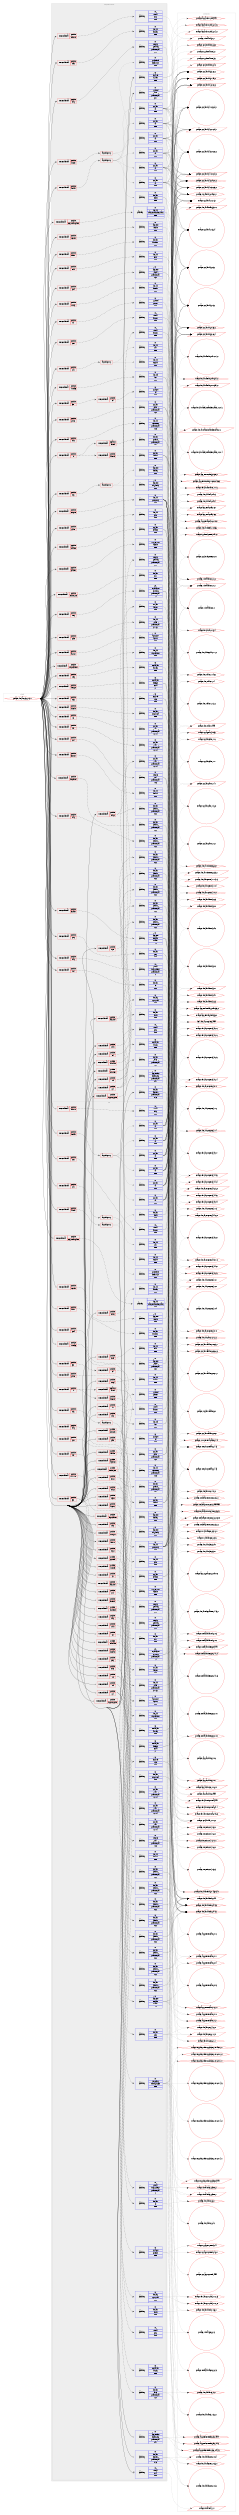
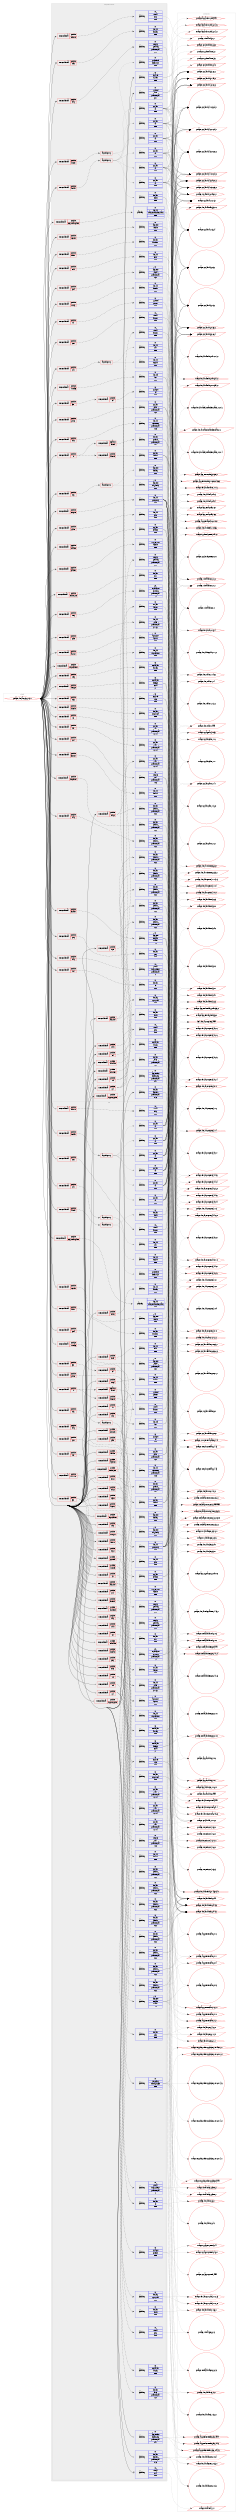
node "portage://sec-policy/selinux-phpfpm-2.20180701-r1": removed
